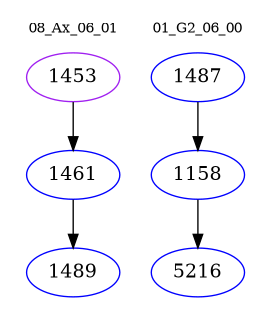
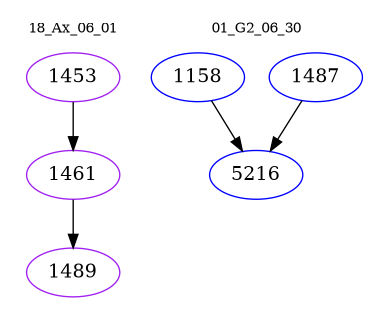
cluster "08_Ax_06_01": label "08_Ax_06_01" -> "18_Ax_06_01"
cluster "01_G2_06_00": label "01_G2_06_00" -> "01_G2_06_30"
edge "1487" -> "1158": now "1487" -> "5216"
node "1461": color blue -> purple
node "1489": color blue -> purple
